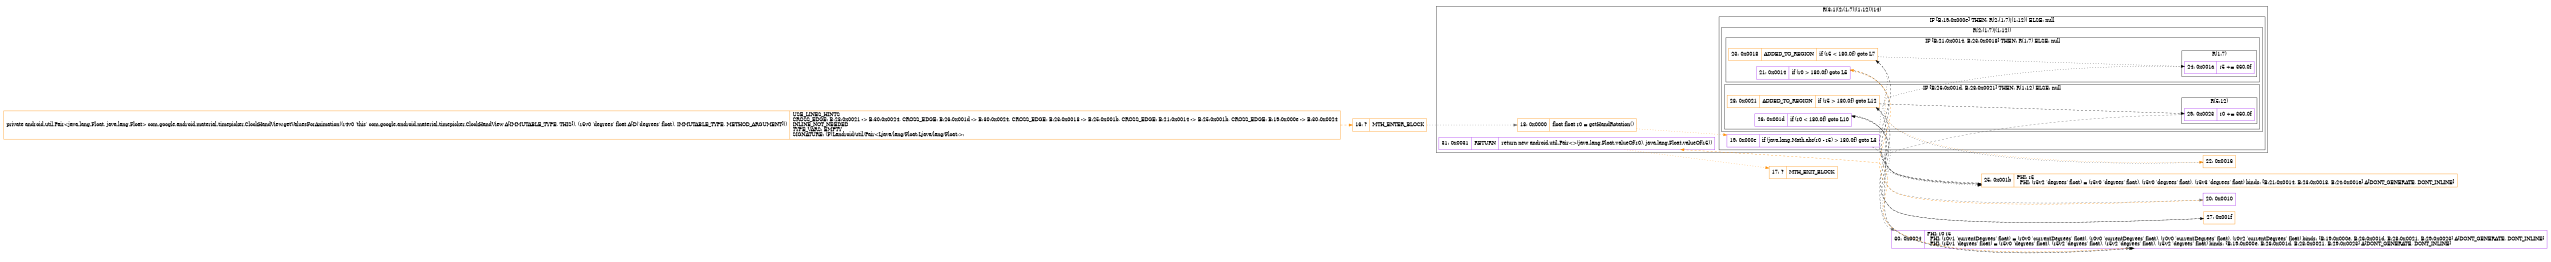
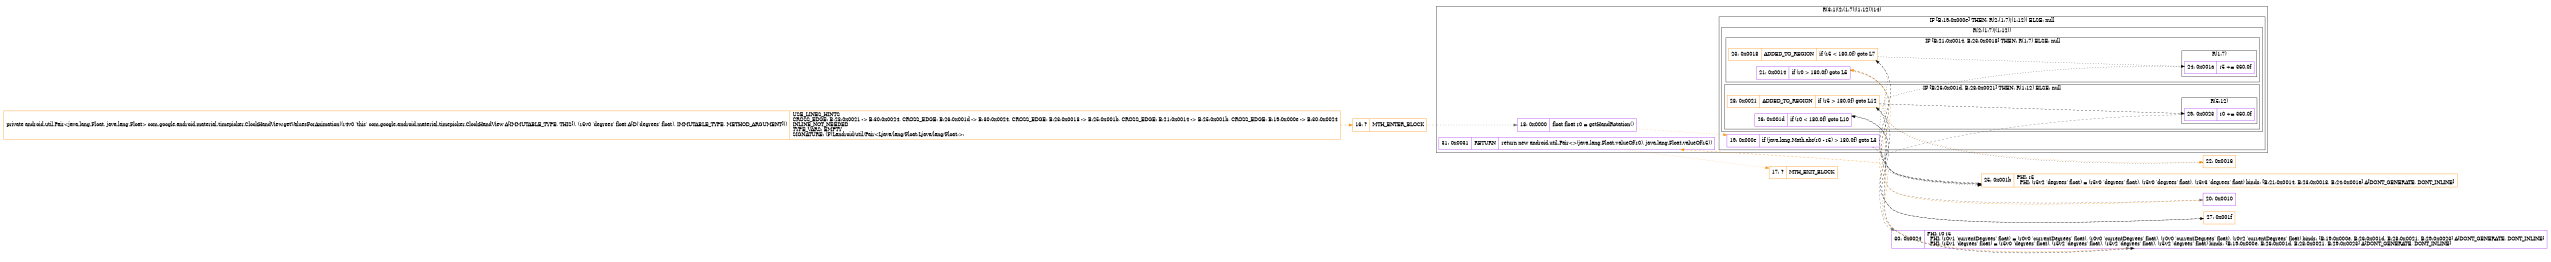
node "18: 0x0000": color darkorange -> purple
edge "26: 0x001d" -> "30: 0x0024": removed
